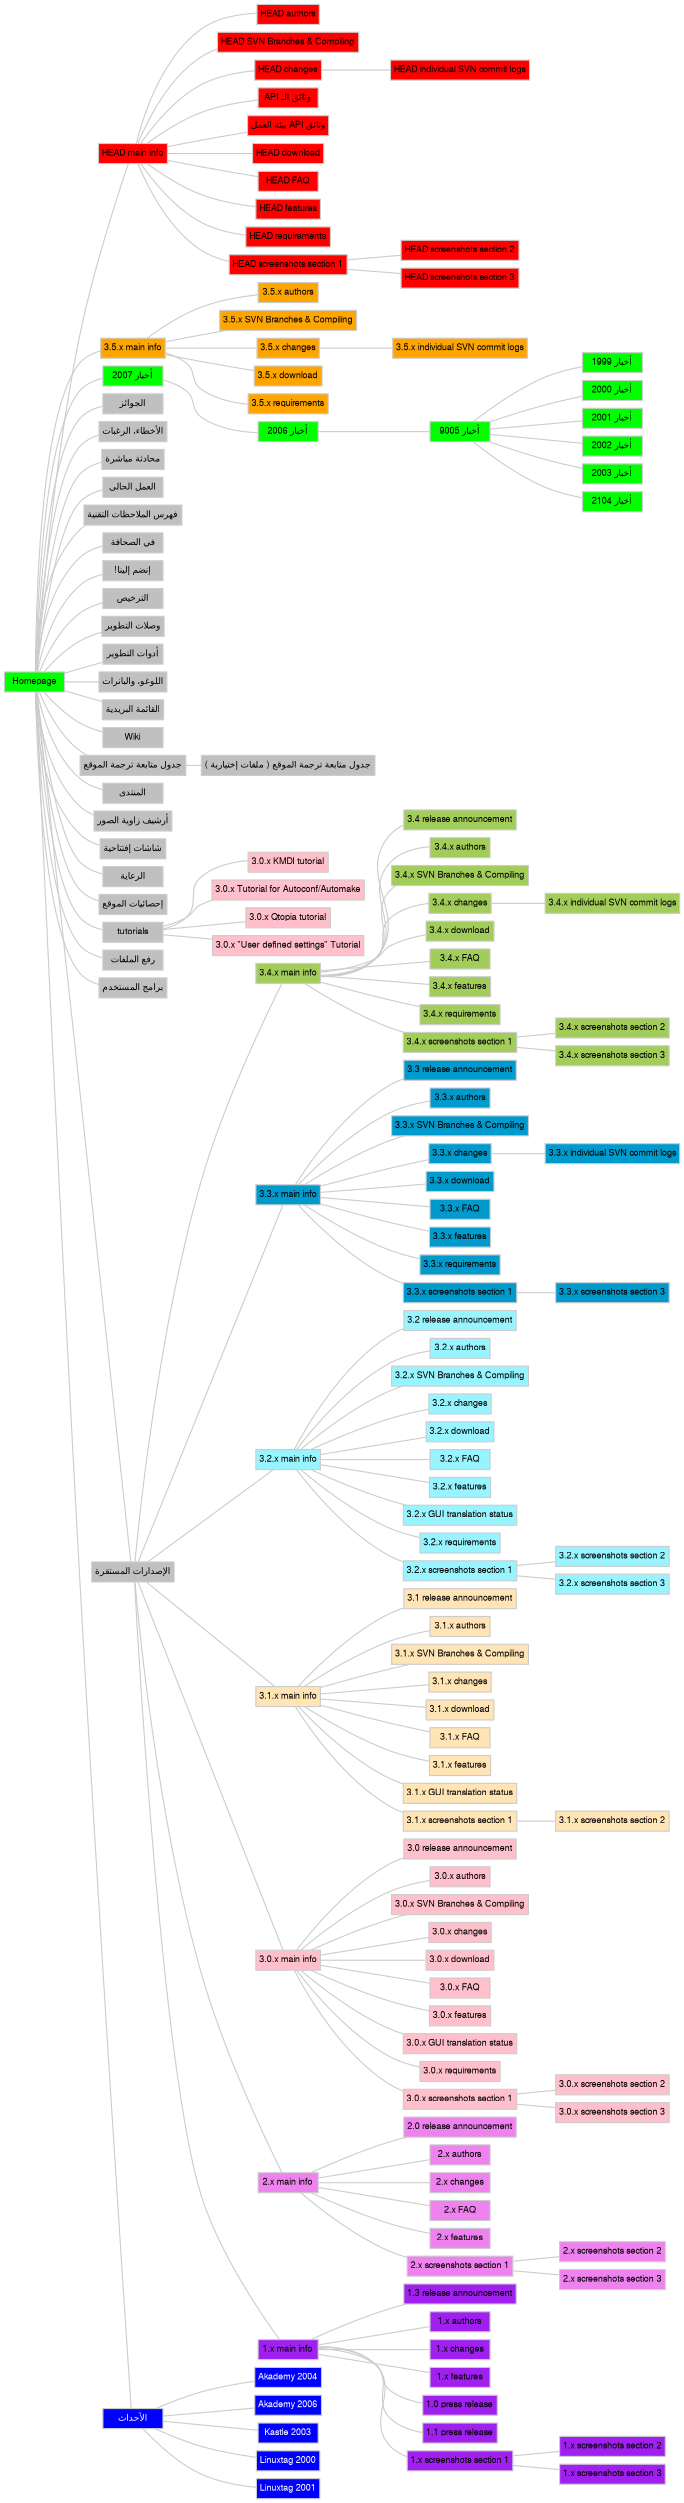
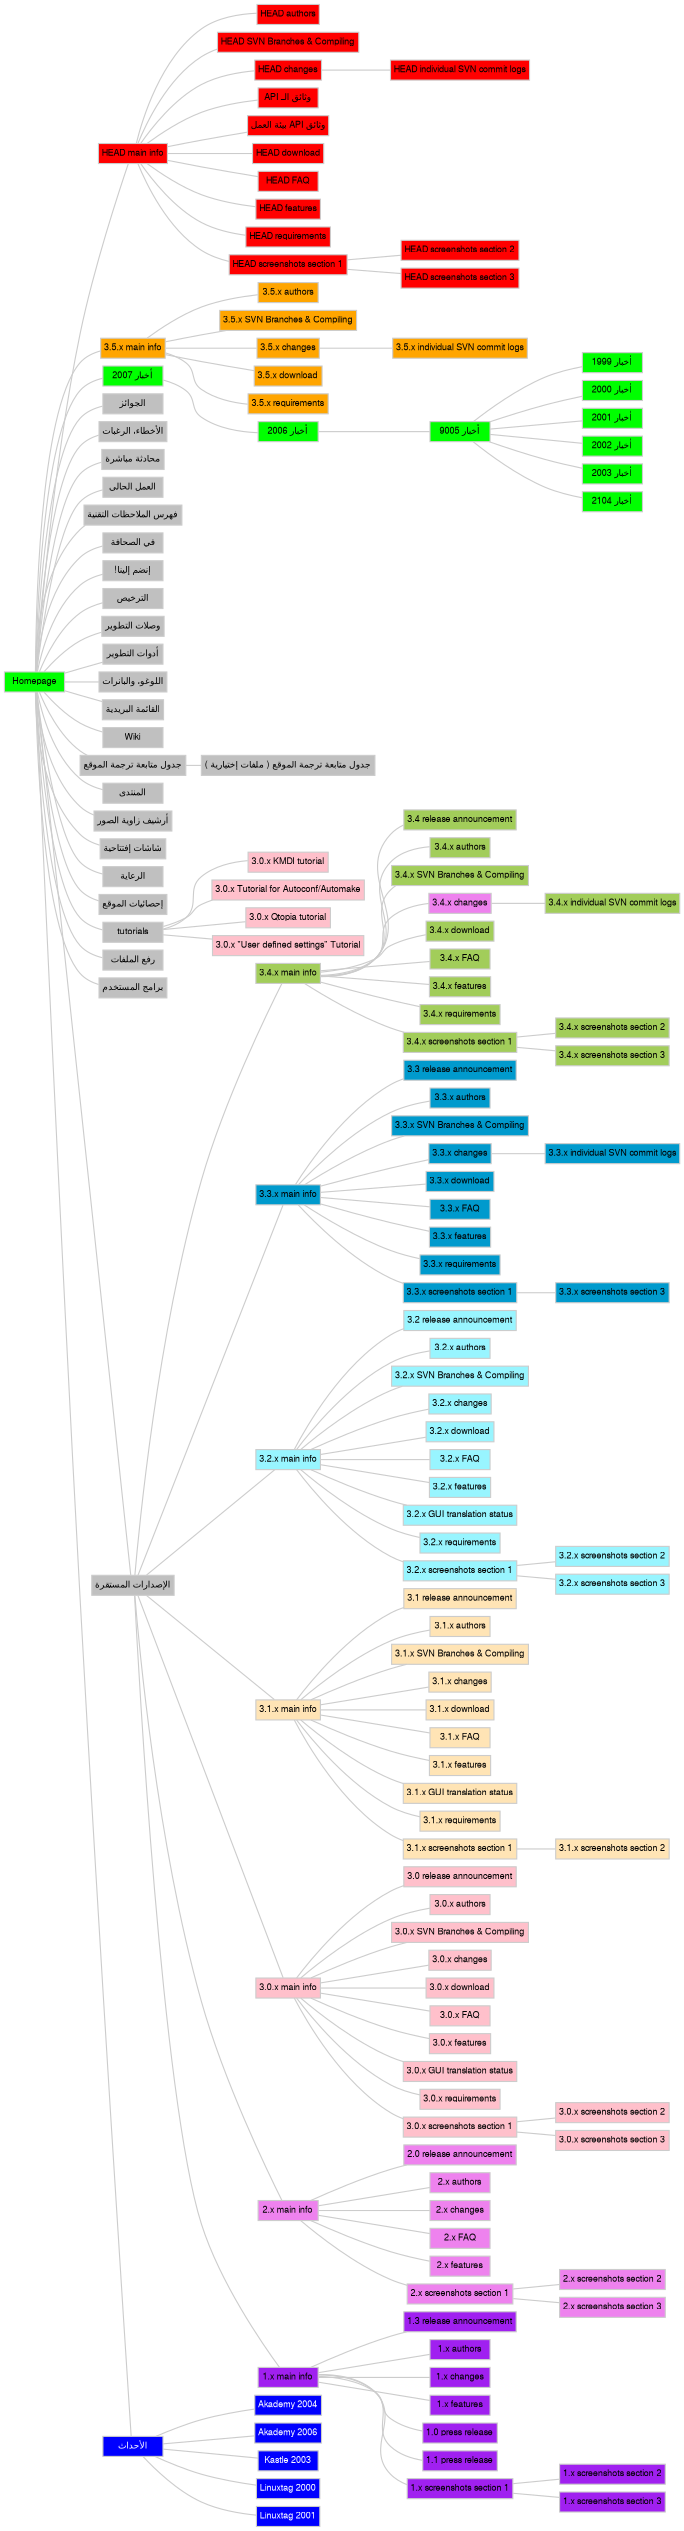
node "3.4.x changes": fillcolor darkolivegreen3 -> violet
node "3.1.x requirements": added
